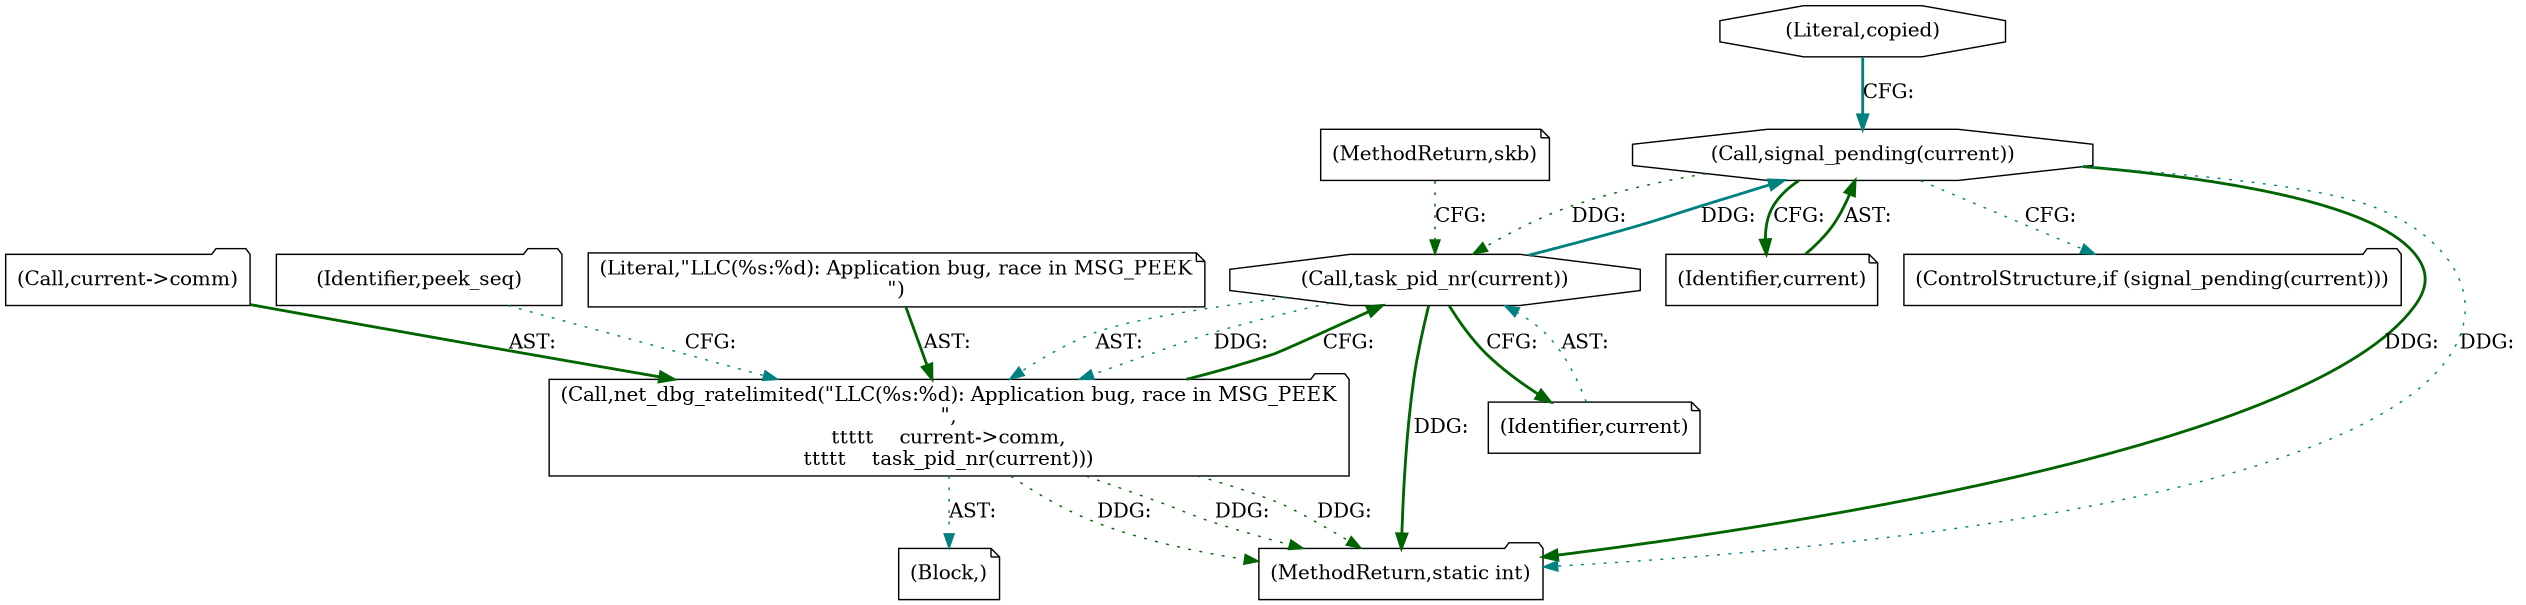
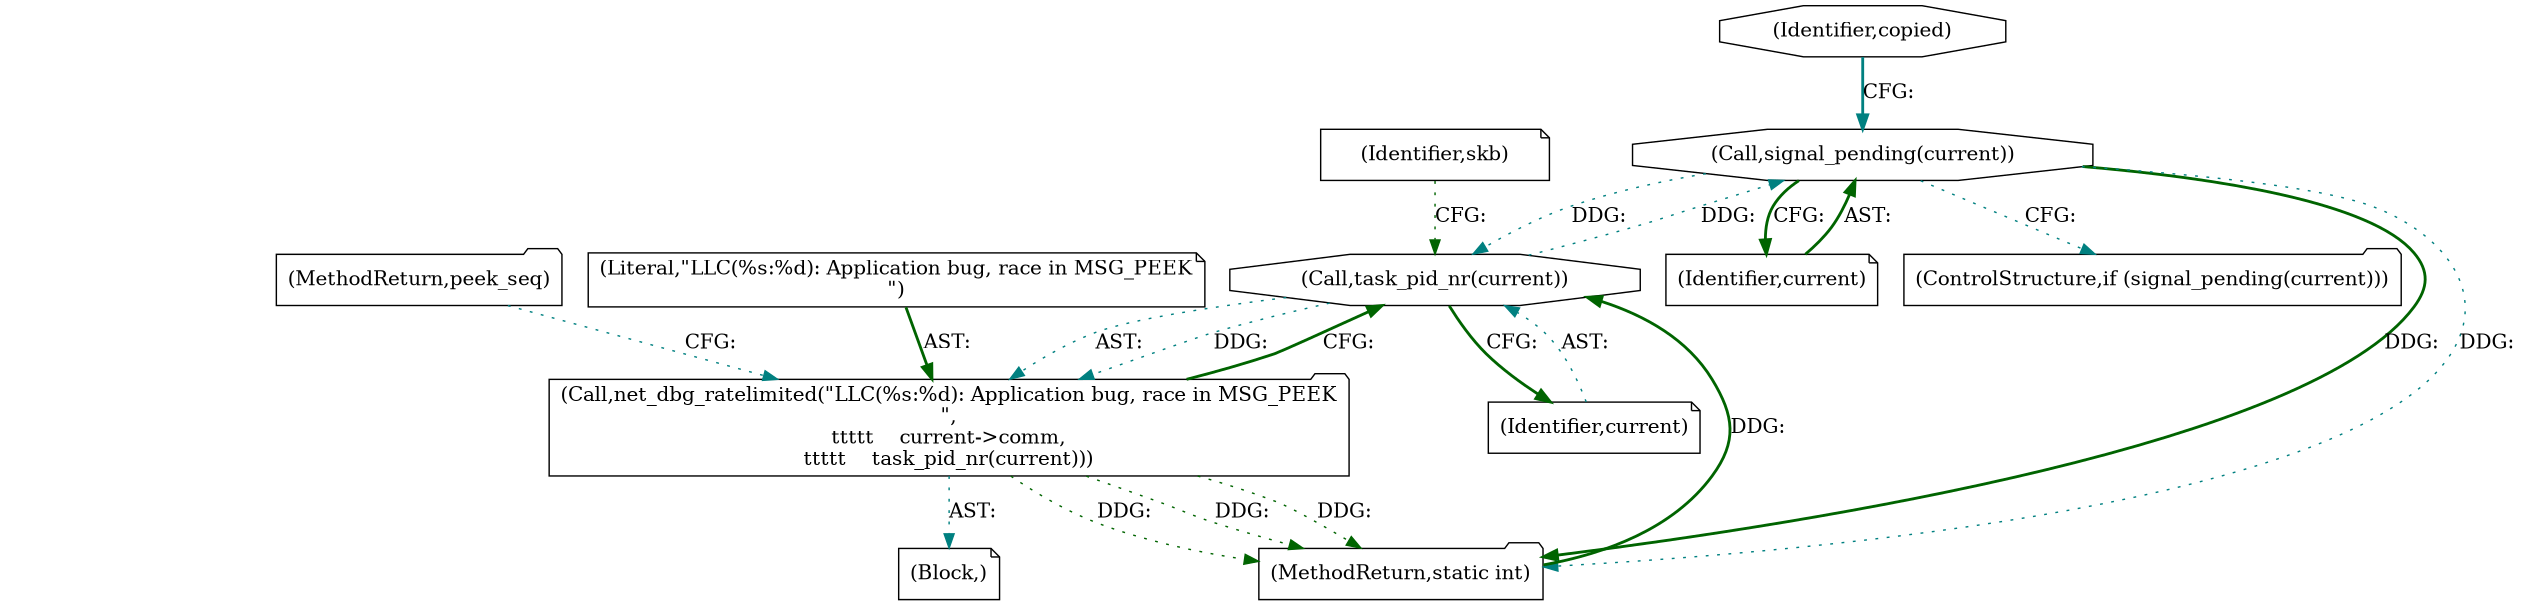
node "(Literal,copied)": label "(Literal,copied)" -> "(Identifier,copied)"
node "(MethodReturn,skb)": label "(MethodReturn,skb)" -> "(Identifier,skb)"
edge "(Call,signal_pending(current))" -> "(Call,task_pid_nr(current))": color darkgreen -> teal
edge "(Call,task_pid_nr(current))" -> "(Call,signal_pending(current))": style bold -> dotted
node "(Call,current->comm)": removed
node "(Identifier,peek_seq)": label "(Identifier,peek_seq)" -> "(MethodReturn,peek_seq)"
edge "(Call,task_pid_nr(current))" -> "(MethodReturn,static int)": reversed
